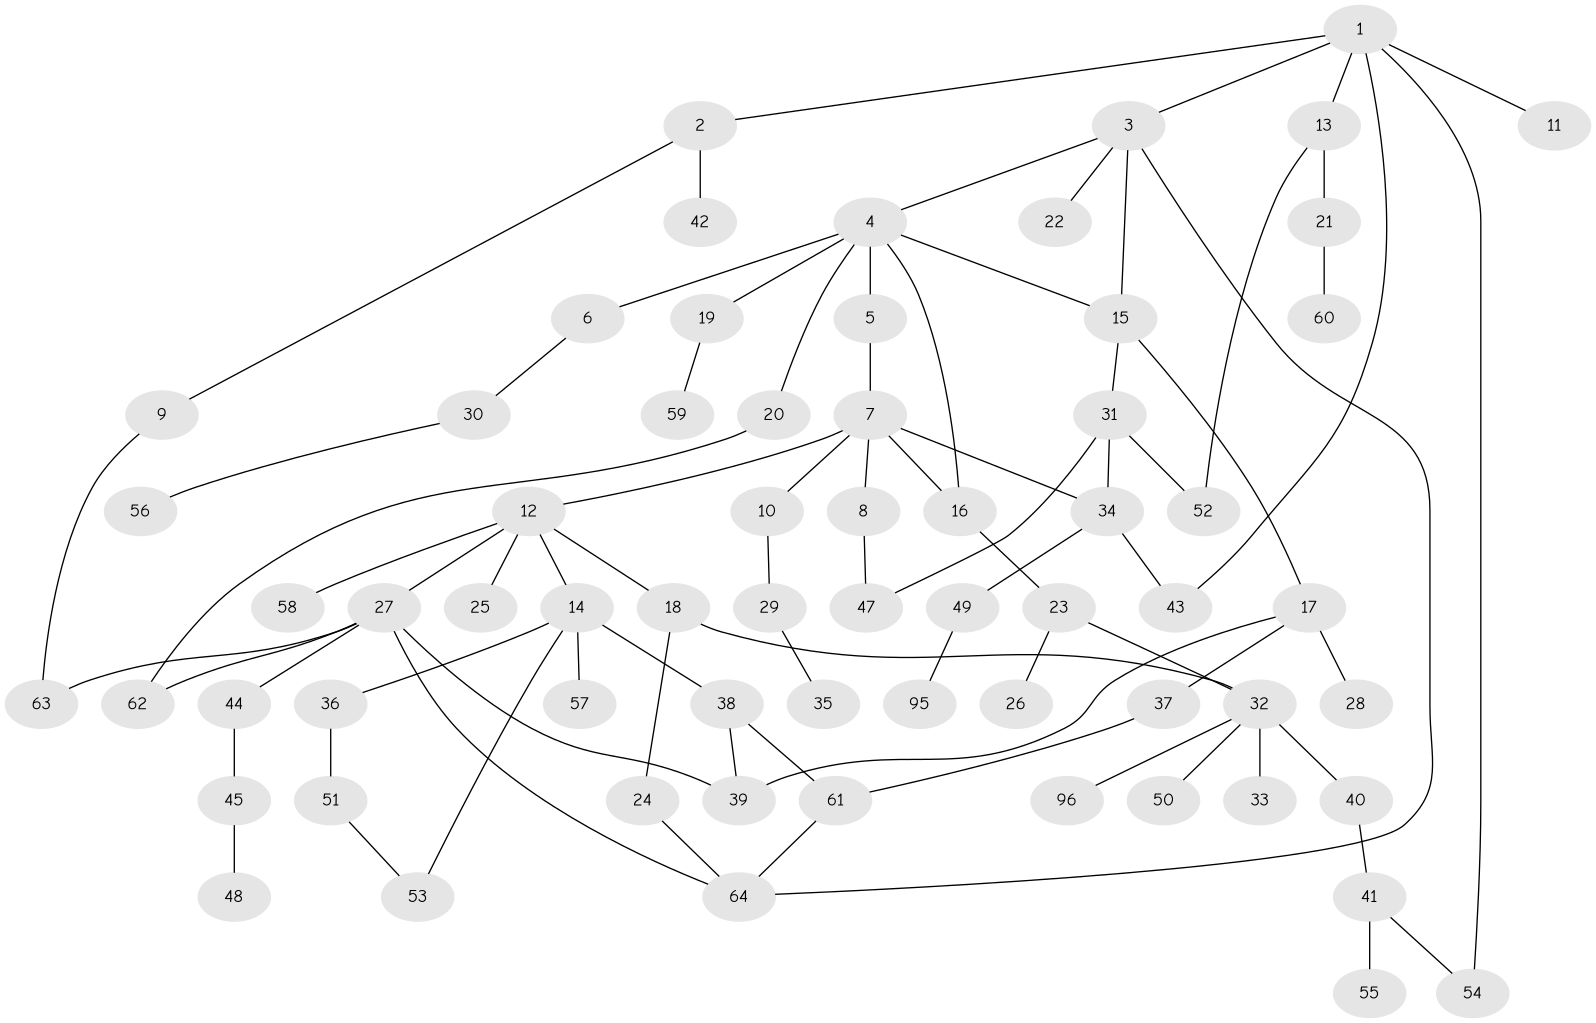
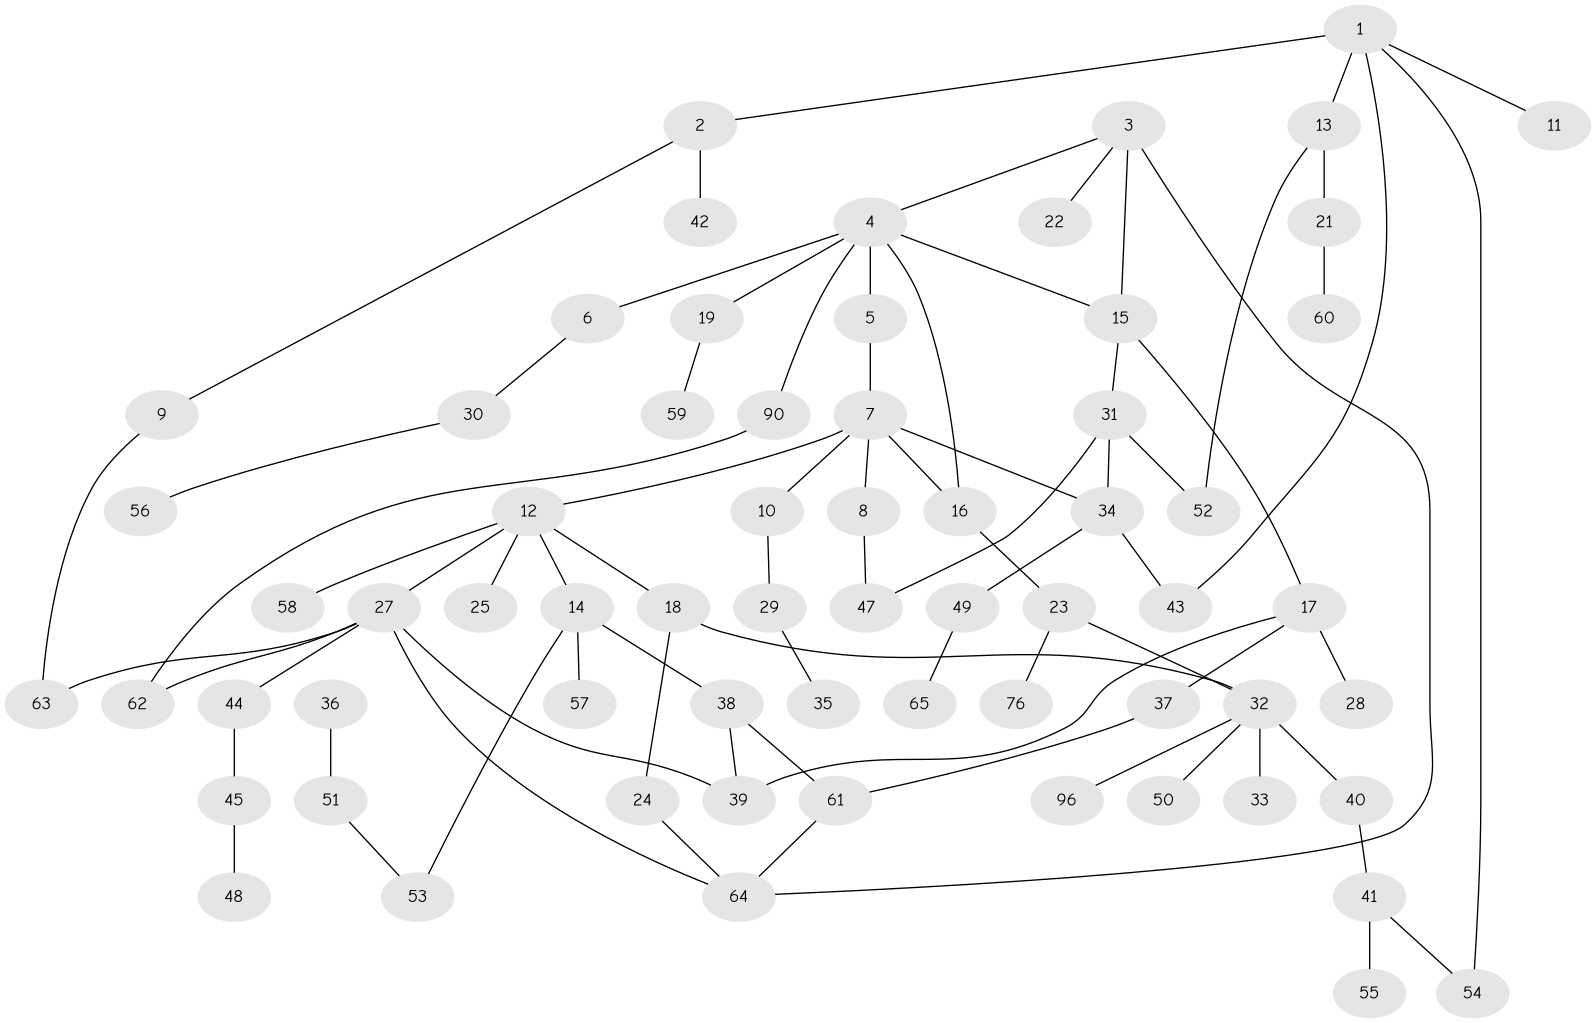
edge "1" -- "3": removed
node "20": label "20" -> "90"
edge "14" -- "36": removed
node "95": label "95" -> "65"
node "26": label "26" -> "76"
